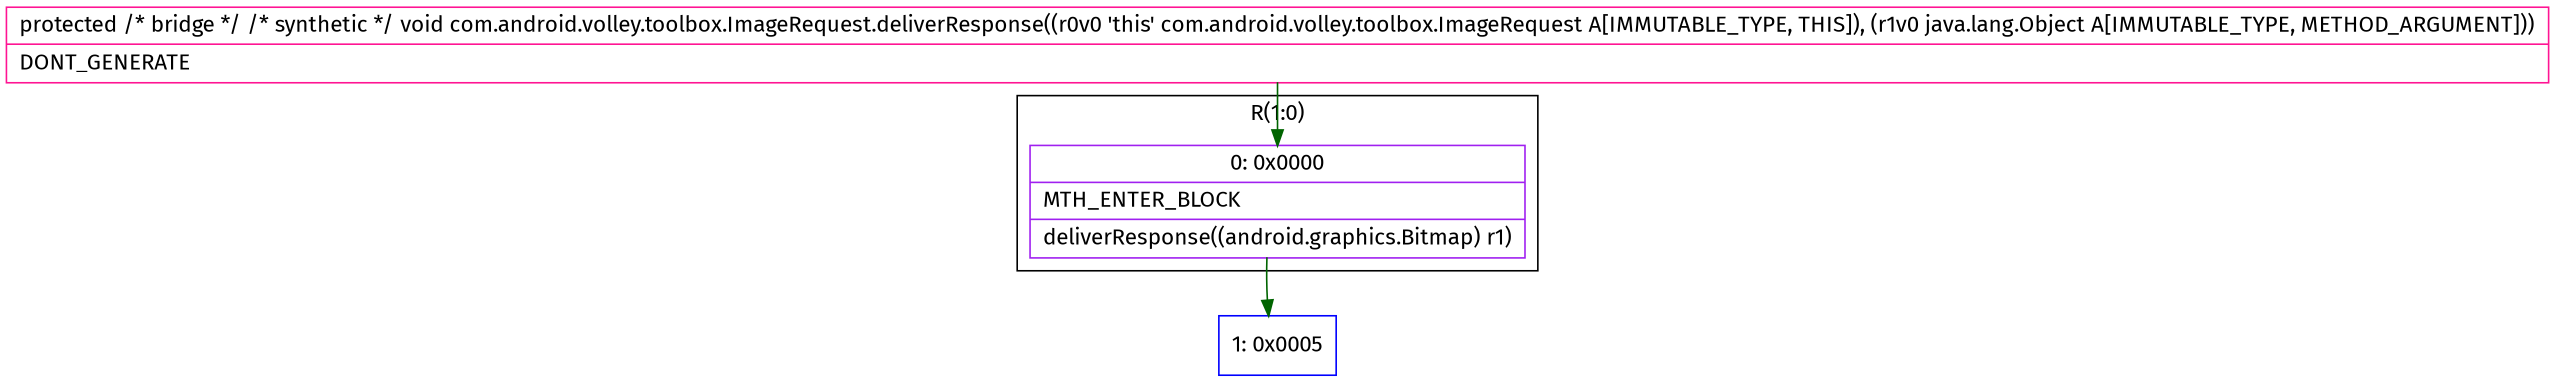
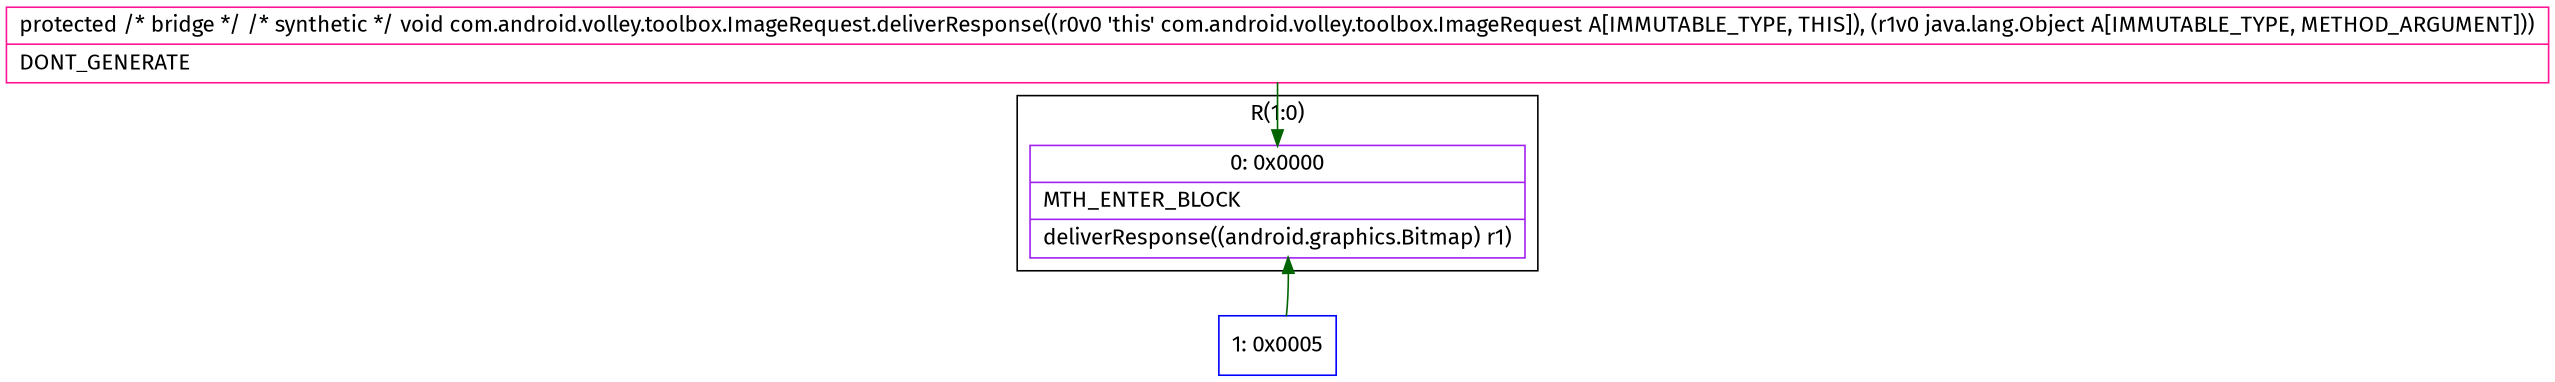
edge "0: 0x0000" -> "1: 0x0005": reversed
